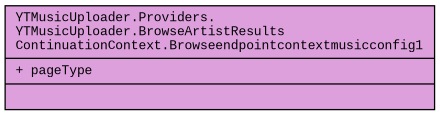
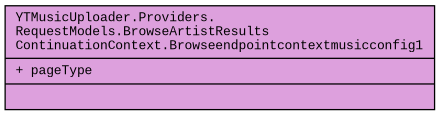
node "YTMusicUploader.Providers.": text "YTMusicUploader.BrowseArtistResults" -> "RequestModels.BrowseArtistResults"
